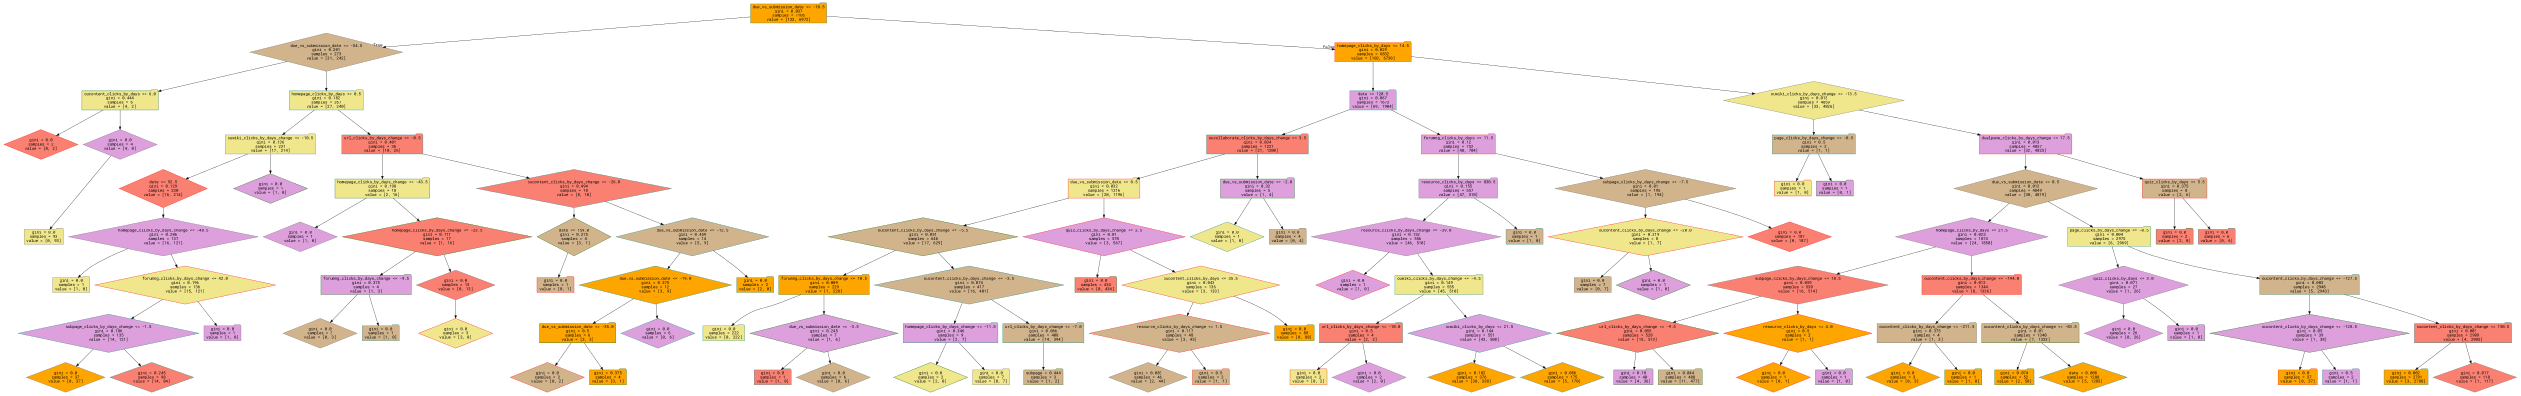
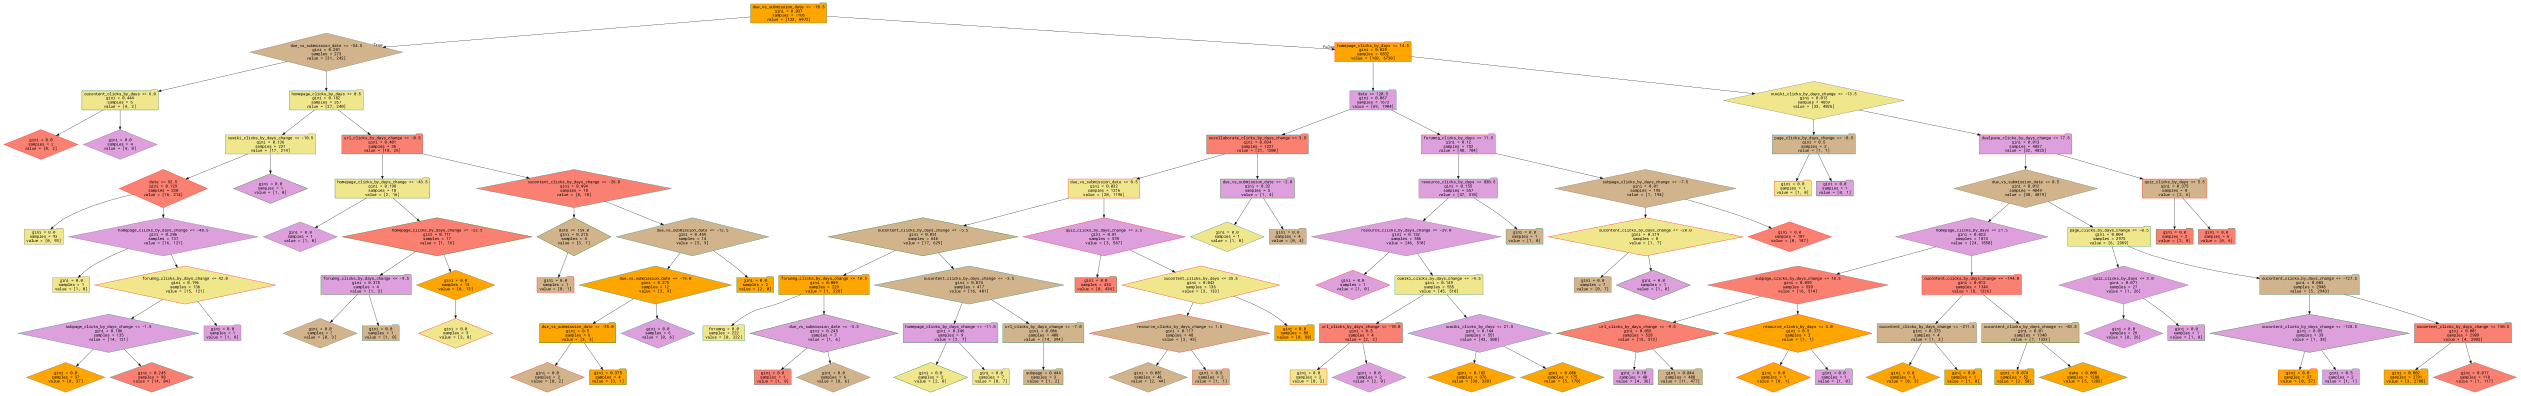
edge "gini = 0.0 samples = 4 value = [4, 0]" -> "gini = 0.0 samples = 93 value = [0, 93]": now "date <= 92.5 gini = 0.129 samples = 230 value = [16, 214]" -> "gini = 0.0 samples = 93 value = [0, 93]"
node "gini = 0.0 samples = 13 value = [0, 13]": fillcolor salmon -> orange
node "gini = 0.0 samples = 222 value = [0, 222]": label "gini = 0.0 samples = 222 value = [0, 222]" -> "forumng = 0.0 samples = 222 value = [0, 222]"
